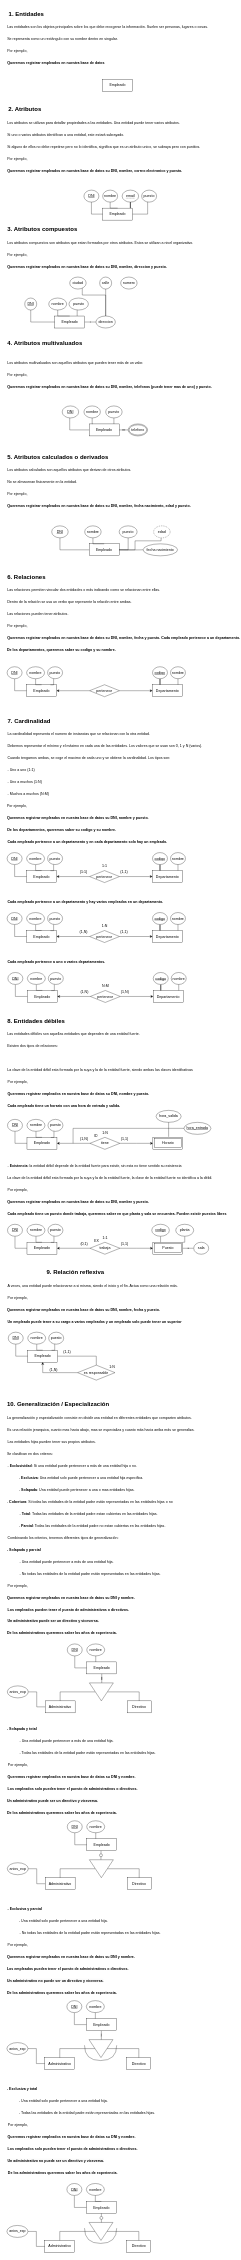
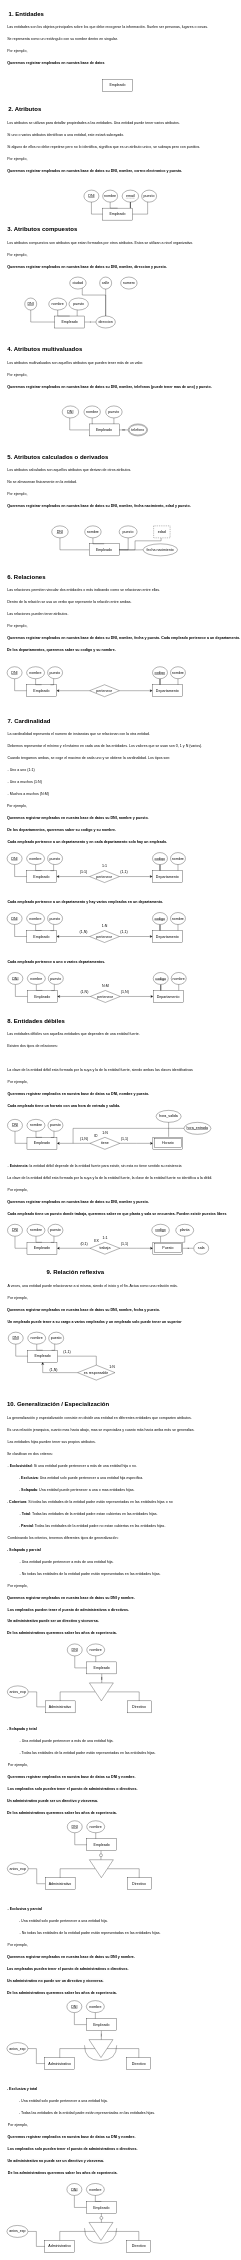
node "4. Atributos multivaluados": moved (44, 342) -> (44, 348)
node "edad": shape ellipse -> rectangle
